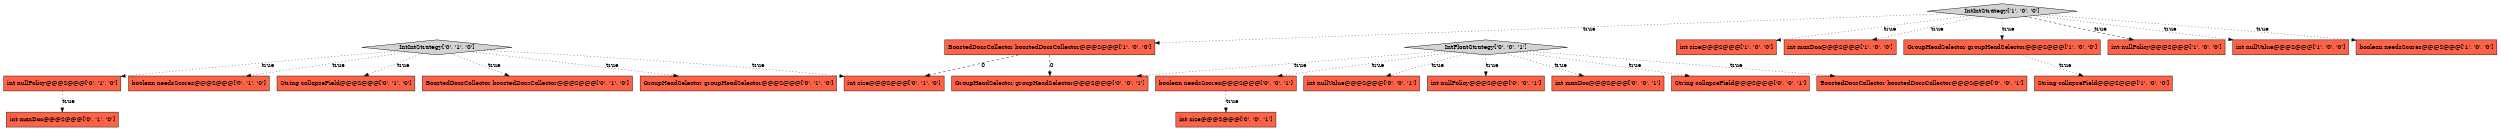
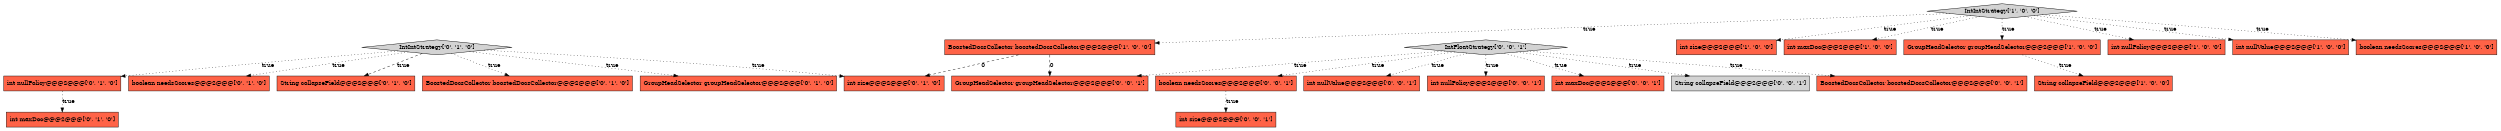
edge "IntIntStrategy['1', '0', '0']" -> "int nullPolicy@@@2@@@['1', '0', '0']": style dashed -> dotted
edge "IntIntStrategy['0', '1', '0']" -> "String collapseField@@@2@@@['0', '1', '0']": style dotted -> dashed
node "String collapseField@@@2@@@['0', '0', '1']": fillcolor tomato -> lightgray
